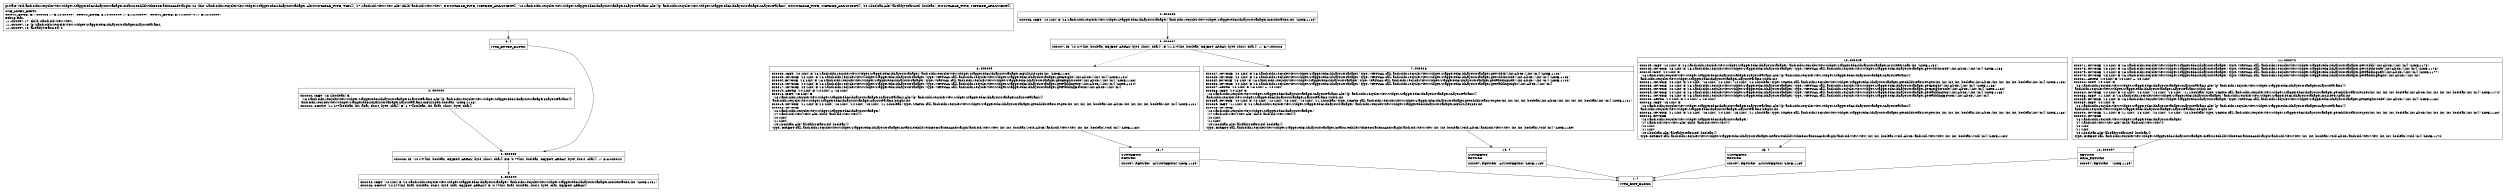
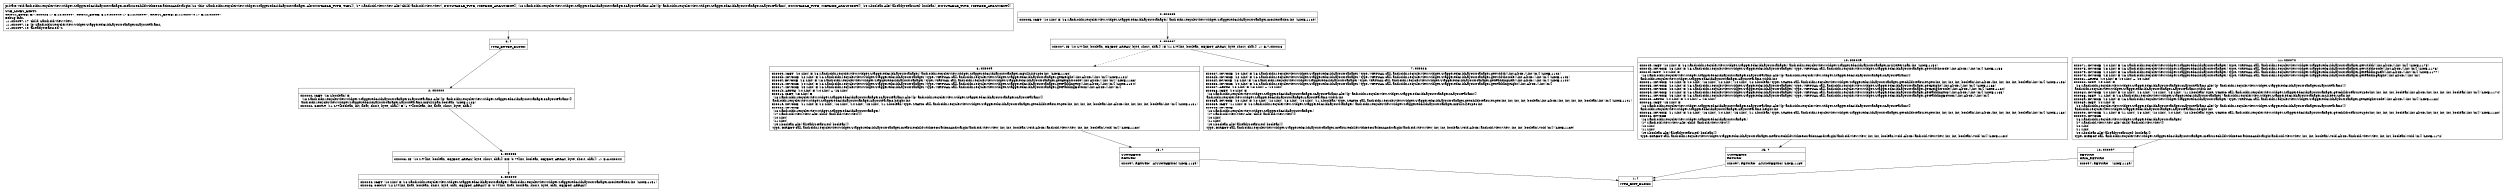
edge "0: ?" -> "3: 0x0003": now "0: ?" -> "2: 0x0000"
node "14: ?": removed
